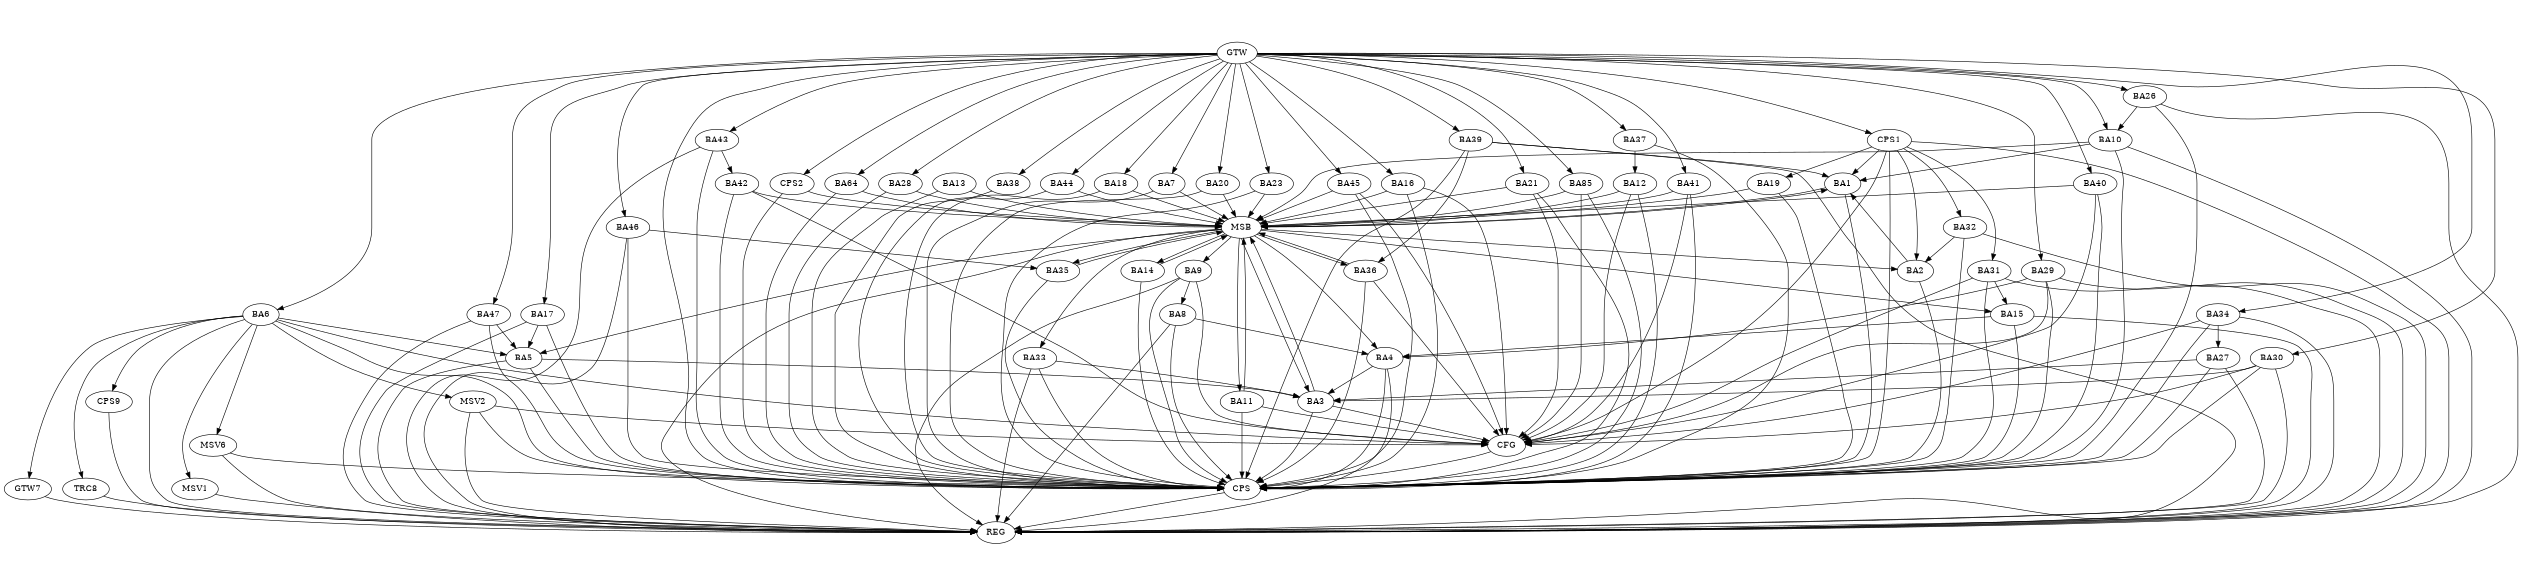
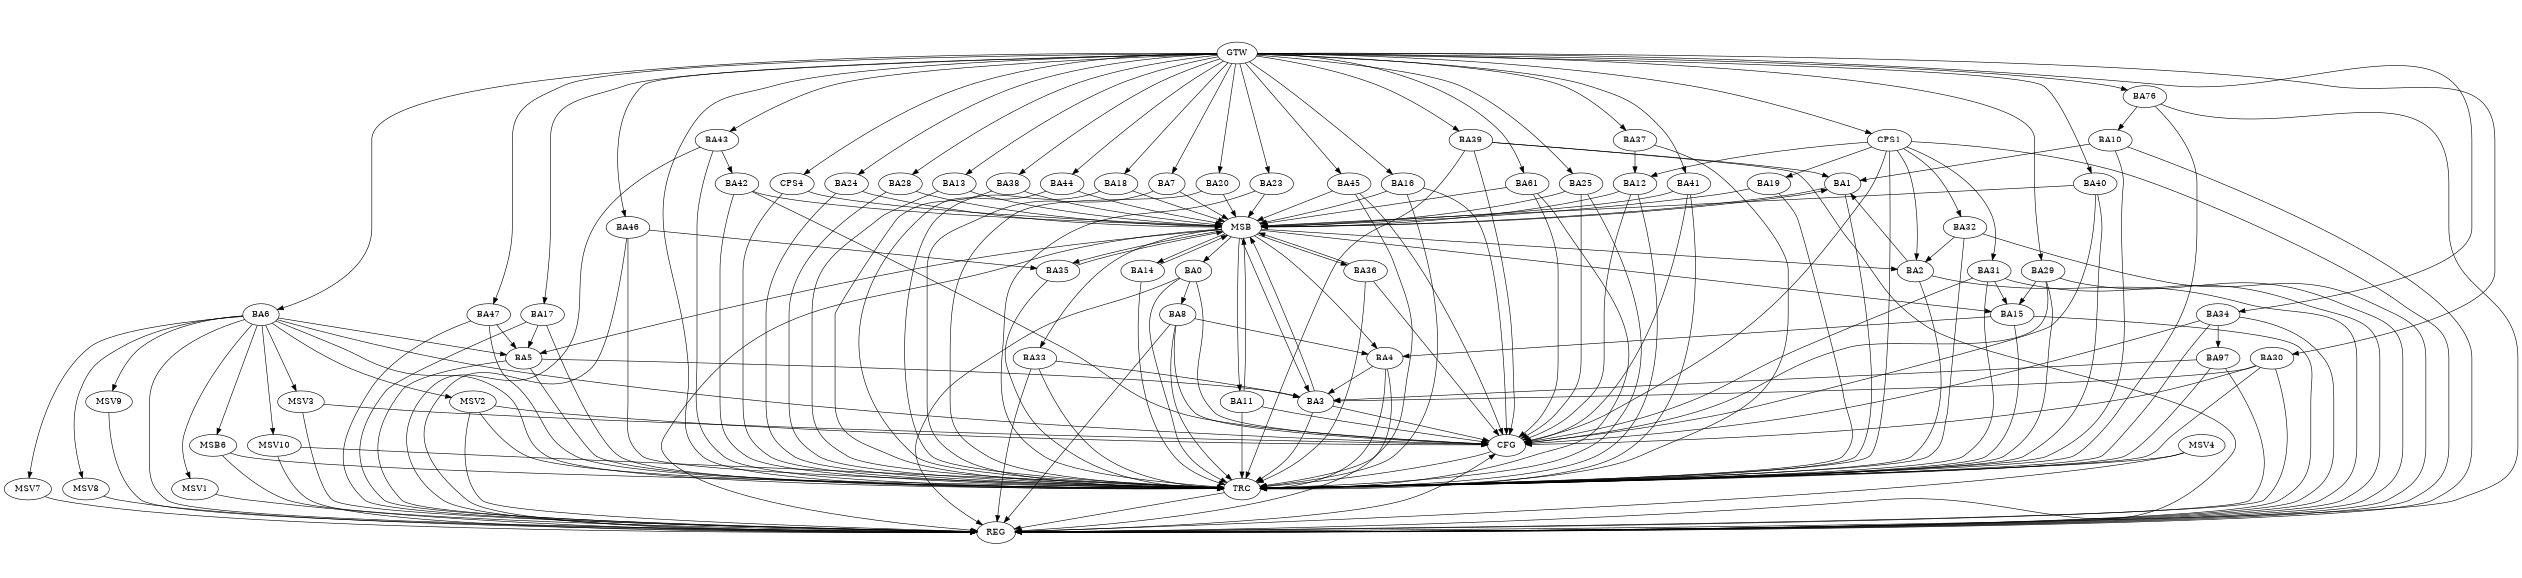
edge "GTW" -> "BA10": now "GTW" -> "BA13"
node "BA26": label "BA26" -> "BA76"
edge "BA10" -> "MSB": now "BA38" -> "MSB"
edge "CPS1" -> "BA1": now "CPS1" -> "BA12"
node "CPS2": label "CPS2" -> "CPS4"
node "BA64": label "BA64" -> "BA24"
node "BA21": label "BA21" -> "BA61"
node "BA85": label "BA85" -> "BA25"
edge "BA39" -> "BA36": now "BA39" -> "CFG"
node "BA9": label "BA9" -> "BA0"
edge "BA29" -> "BA4": now "BA29" -> "BA15"
node "BA27": label "BA27" -> "BA97"
node "CPS9": label "CPS9" -> "MSV9"
node "MSV3": added
edge "BA8" -> "CFG": added
node "MSV6": label "MSV6" -> "MSB6"
node "MSV10": added
node "MSV4": added
edge "BA2" -> "REG": added
node "GTW7": label "GTW7" -> "MSV7"
node "TRC8": label "TRC8" -> "MSV8"
node "CPS": label "CPS" -> "TRC"
edge "REG" -> "CFG": added
